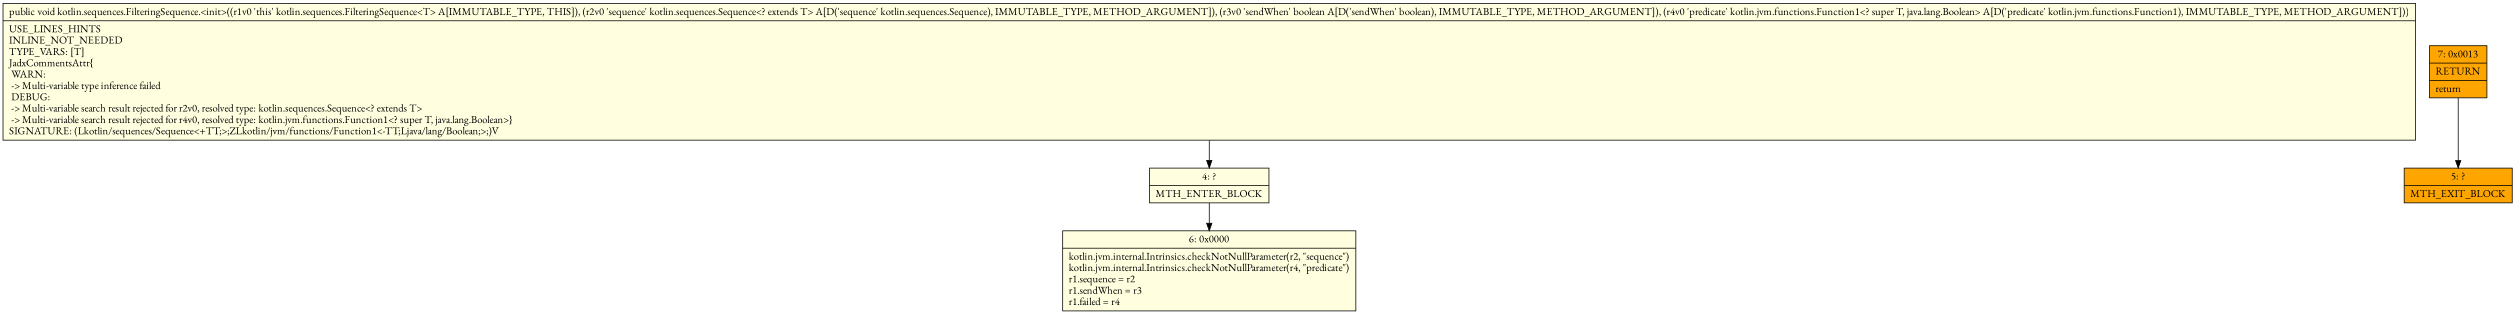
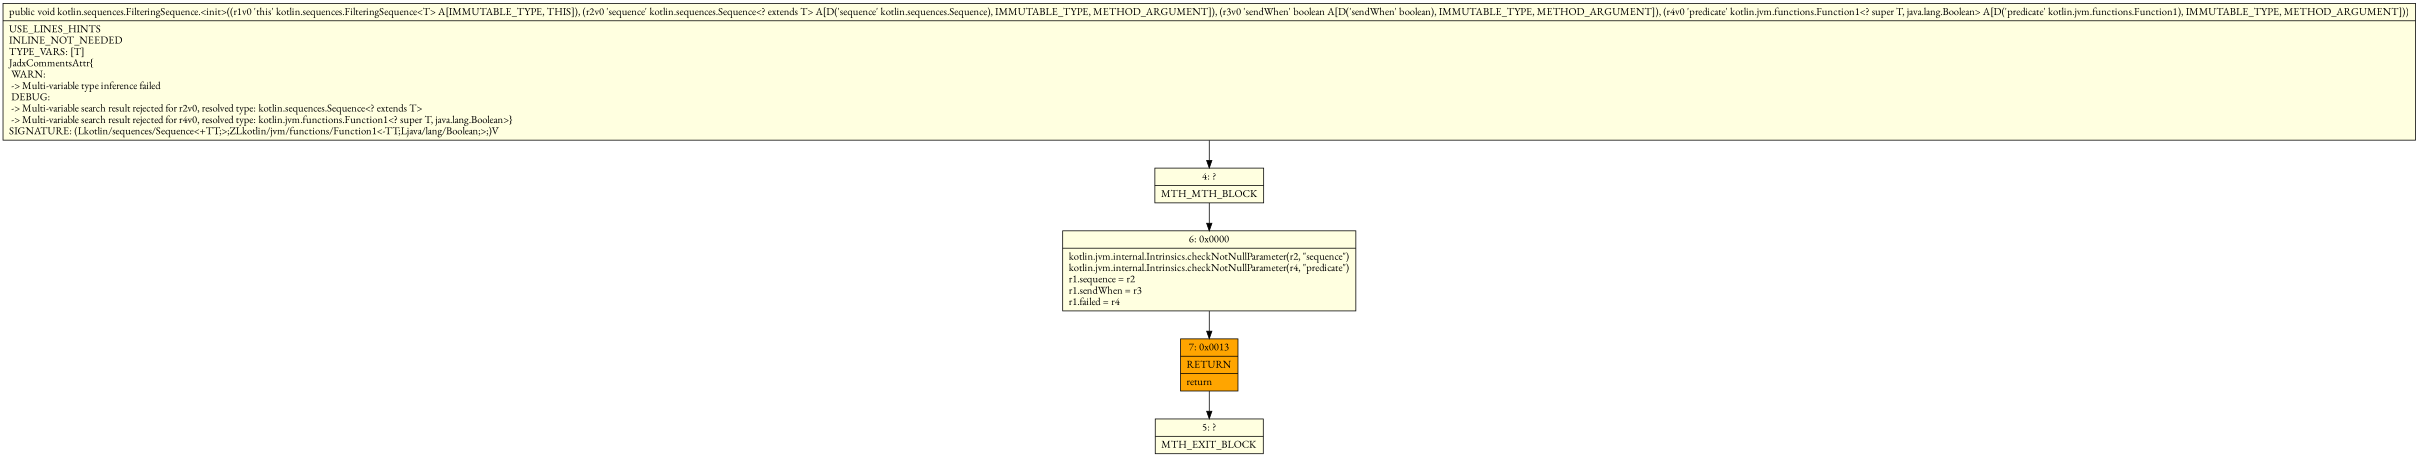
node "5: ?": fillcolor orange -> lightyellow
node "4: ?": text "MTH_ENTER_BLOCK" -> "MTH_MTH_BLOCK"
edge "6: 0x0000" -> "7: 0x0013": added
